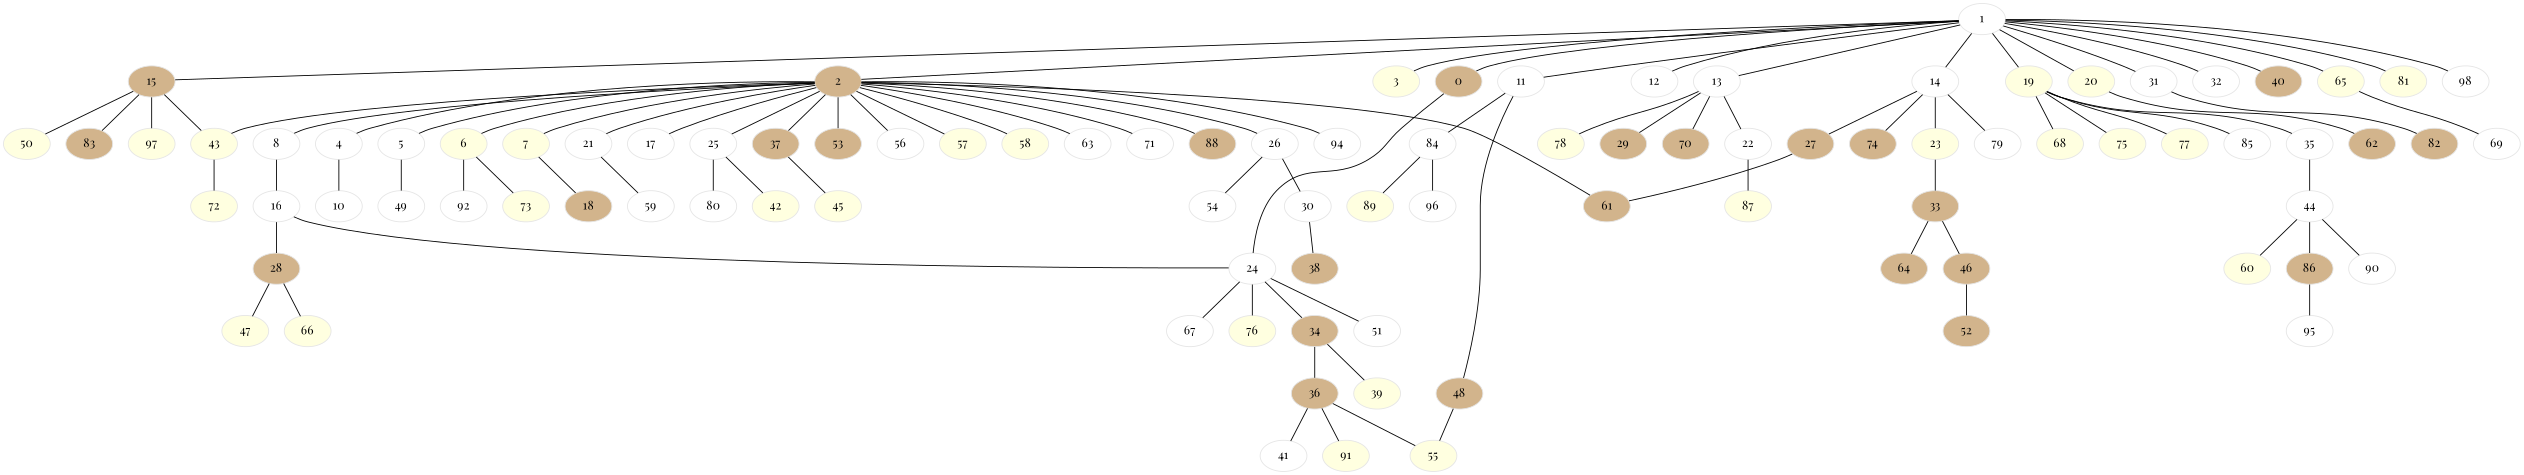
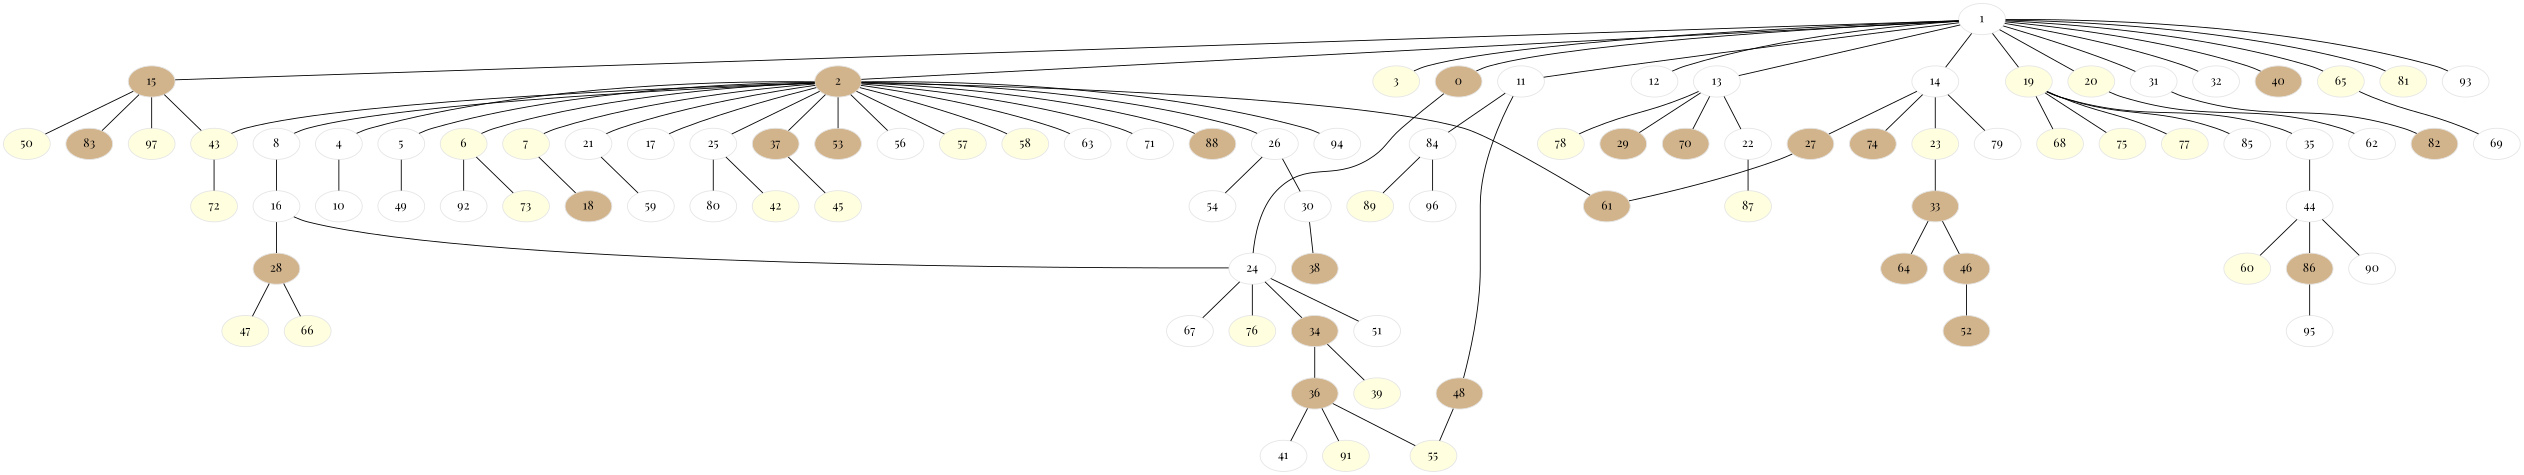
node "98": label "98" -> "93"
node "62": fillcolor tan -> white
